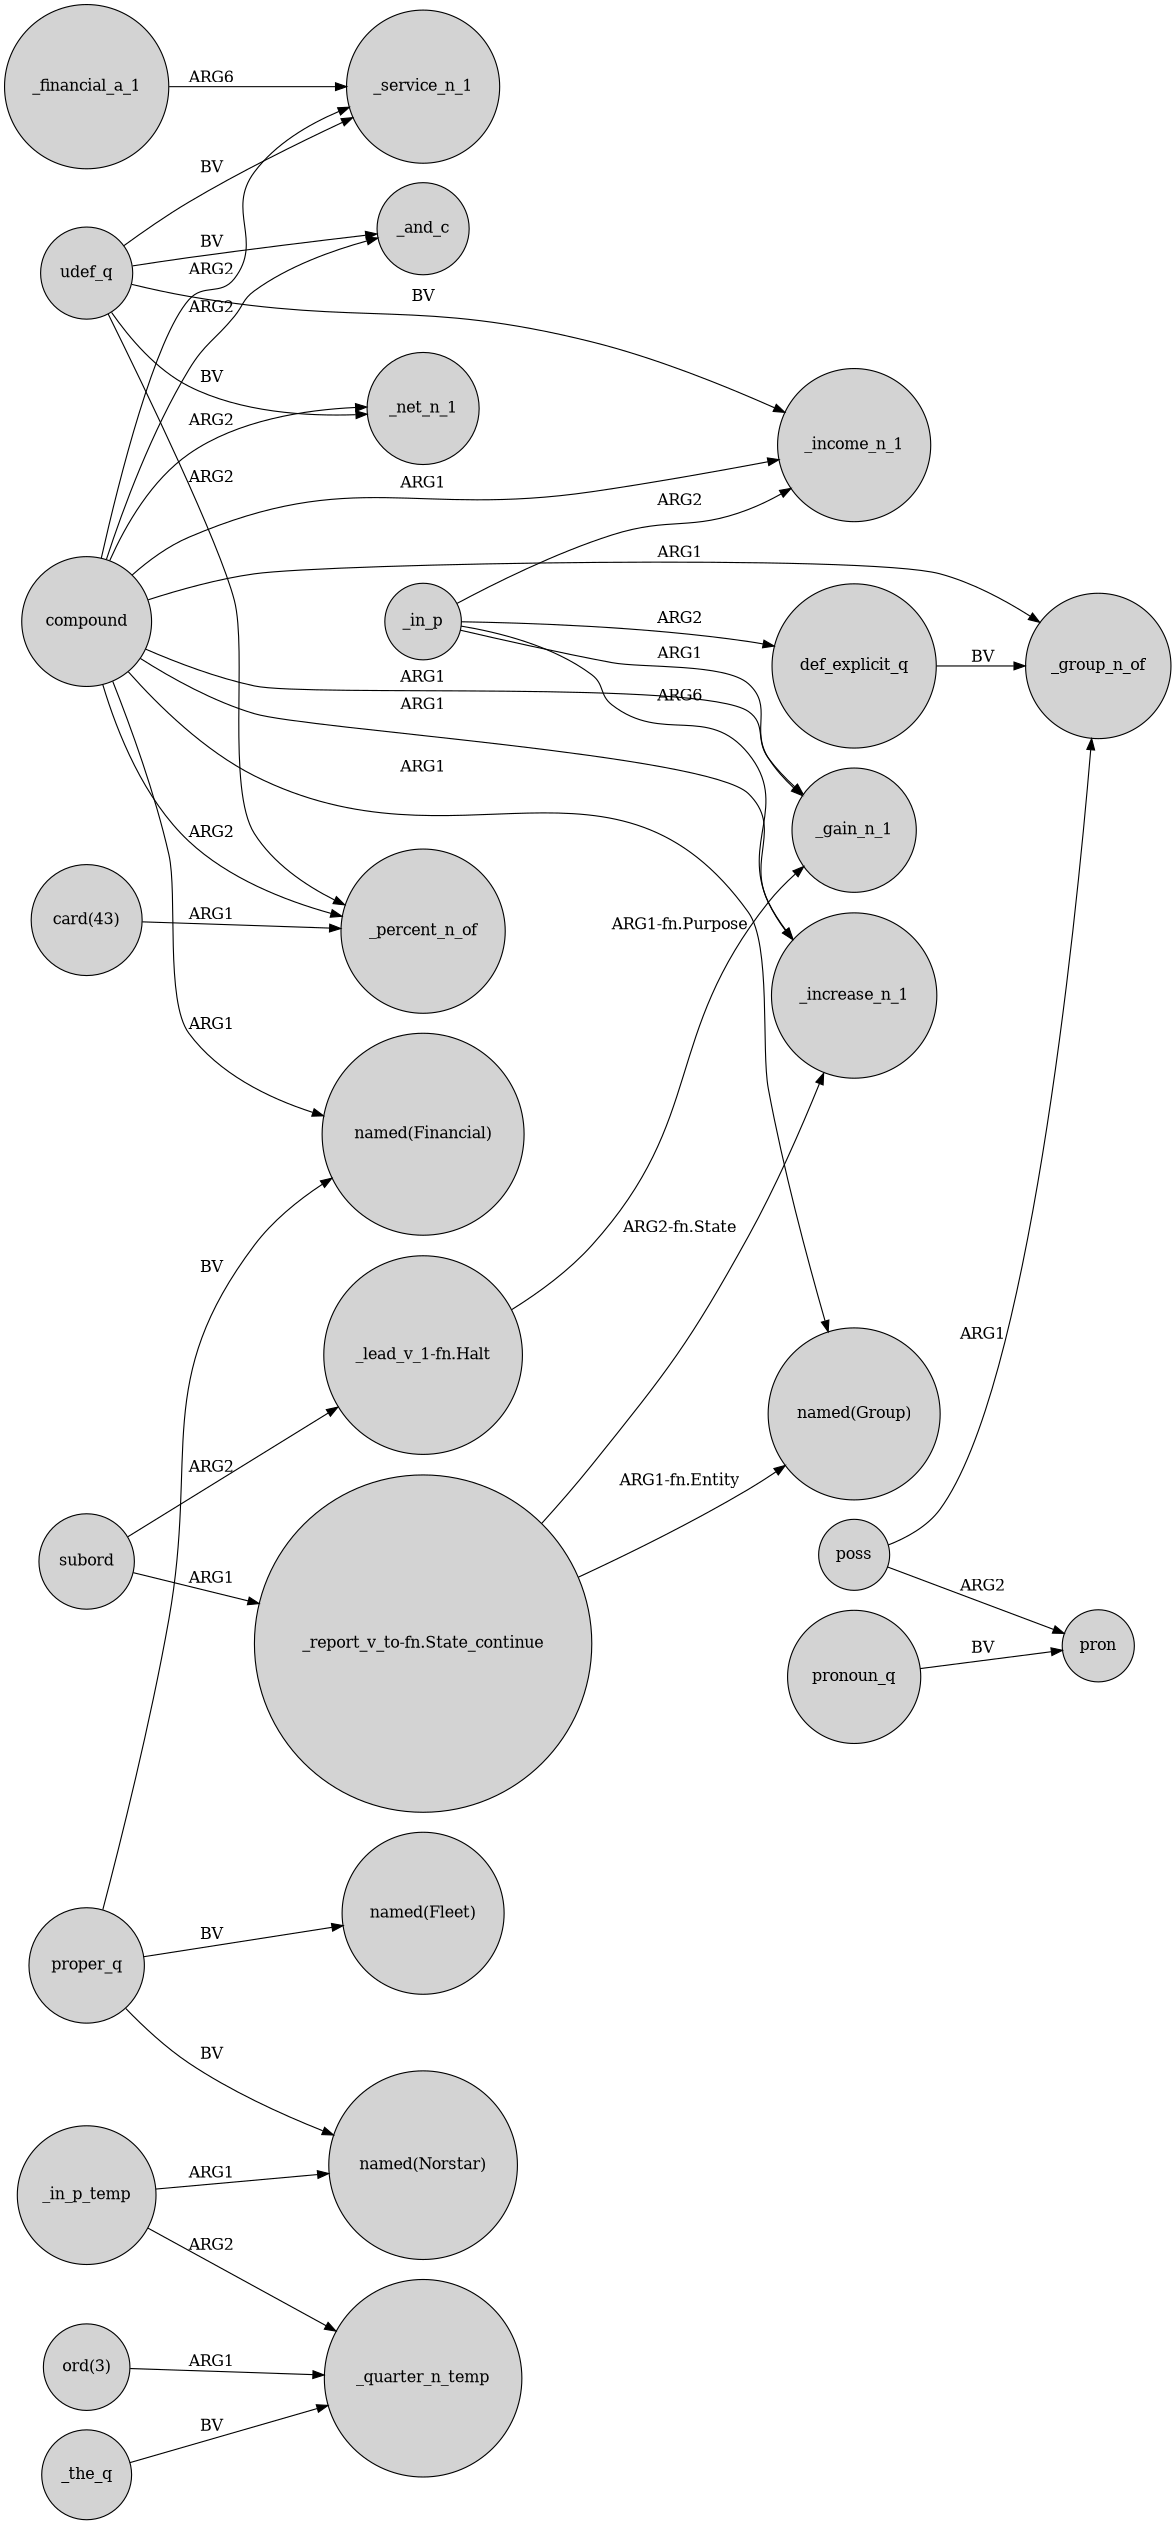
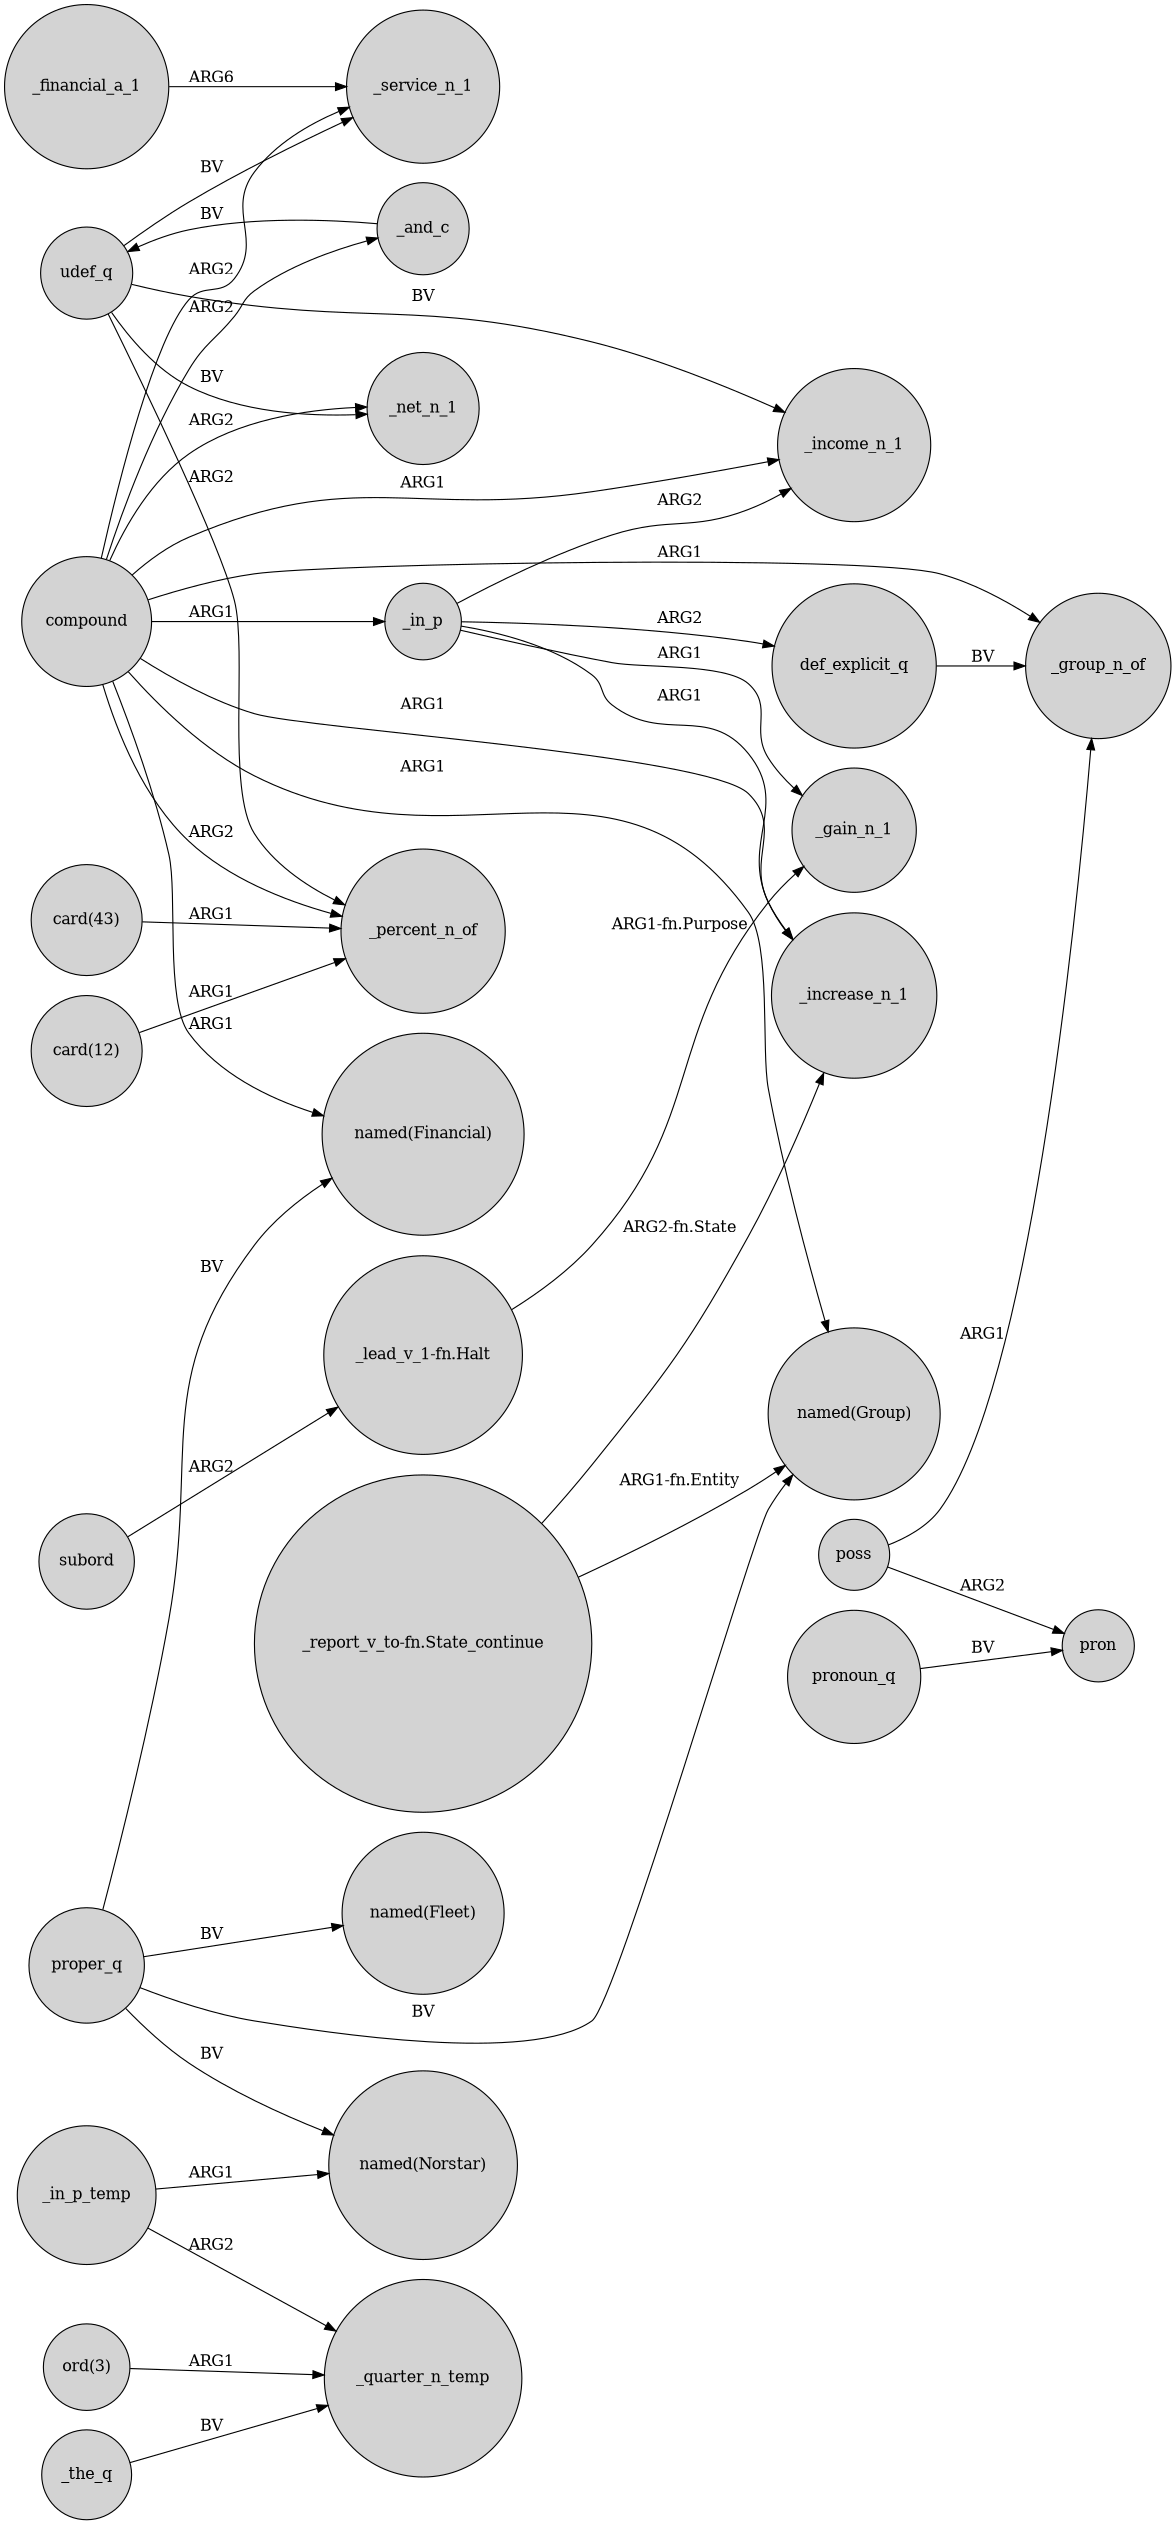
edge "udef_q" -> "_and_c": reversed
edge "compound" -> "_gain_n_1": now "compound" -> "_in_p"
edge "_in_p" -> "_increase_n_1": label "ARG6" -> "ARG1"
node "card(12)": added
edge "subord" -> "_report_v_to-fn.State_continue": removed, label "ARG1"
edge "proper_q" -> "named(Group)": added, label "BV"
